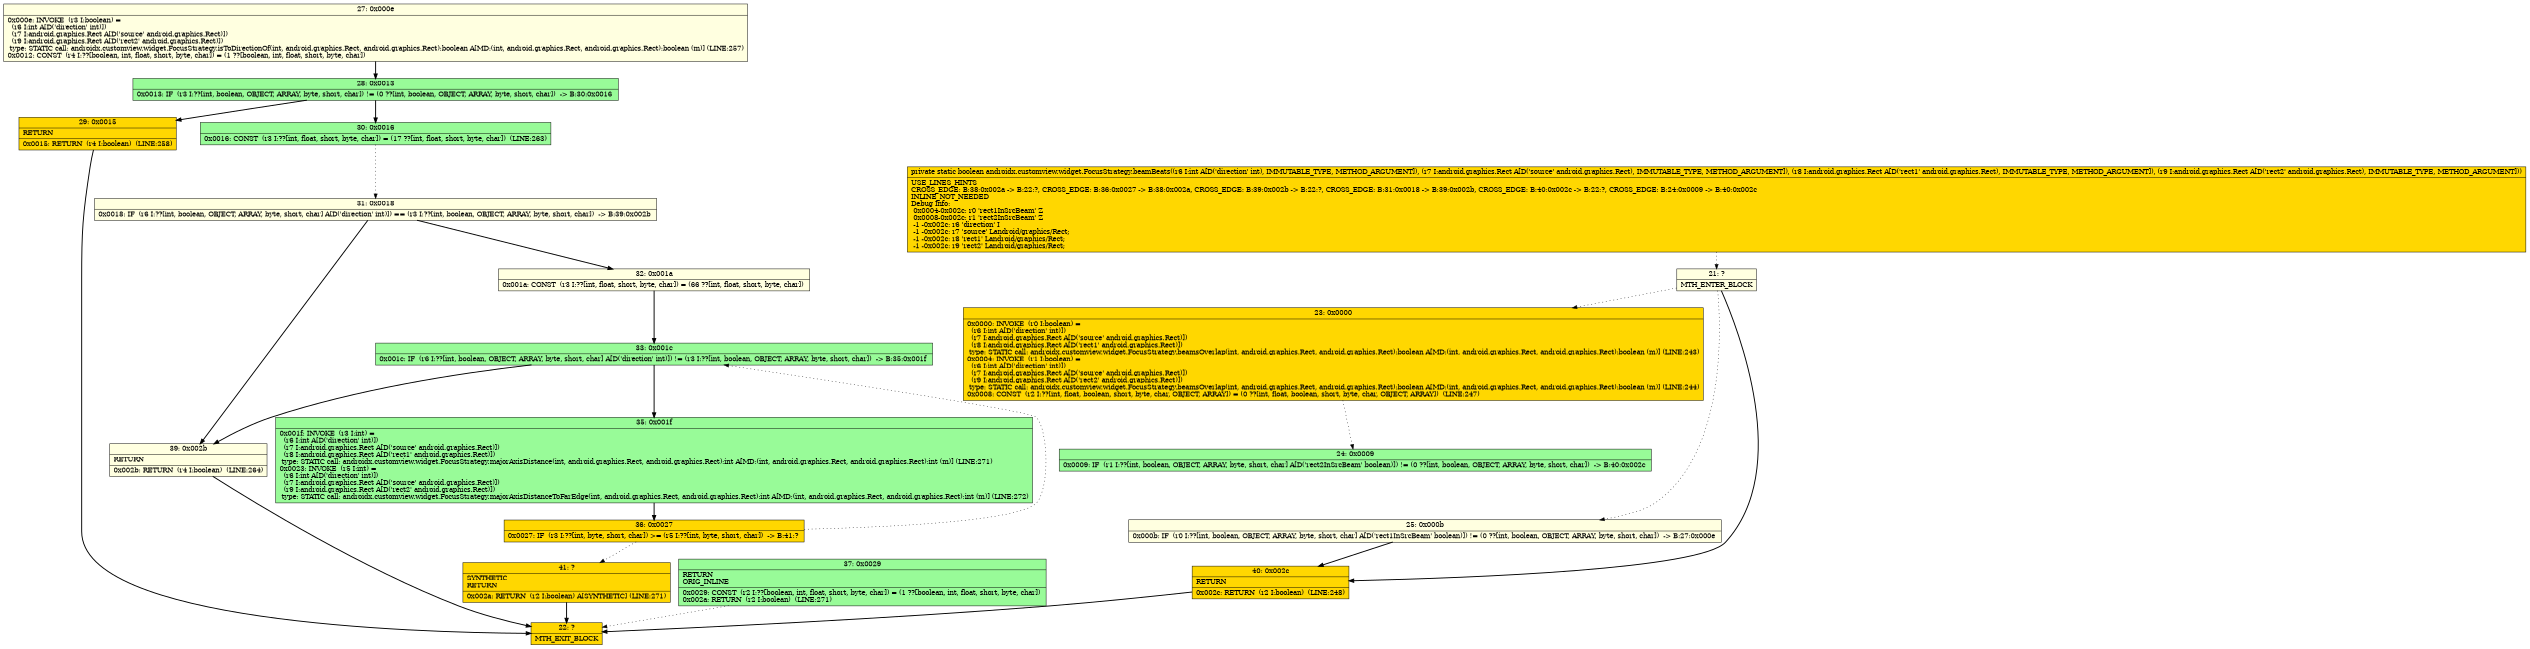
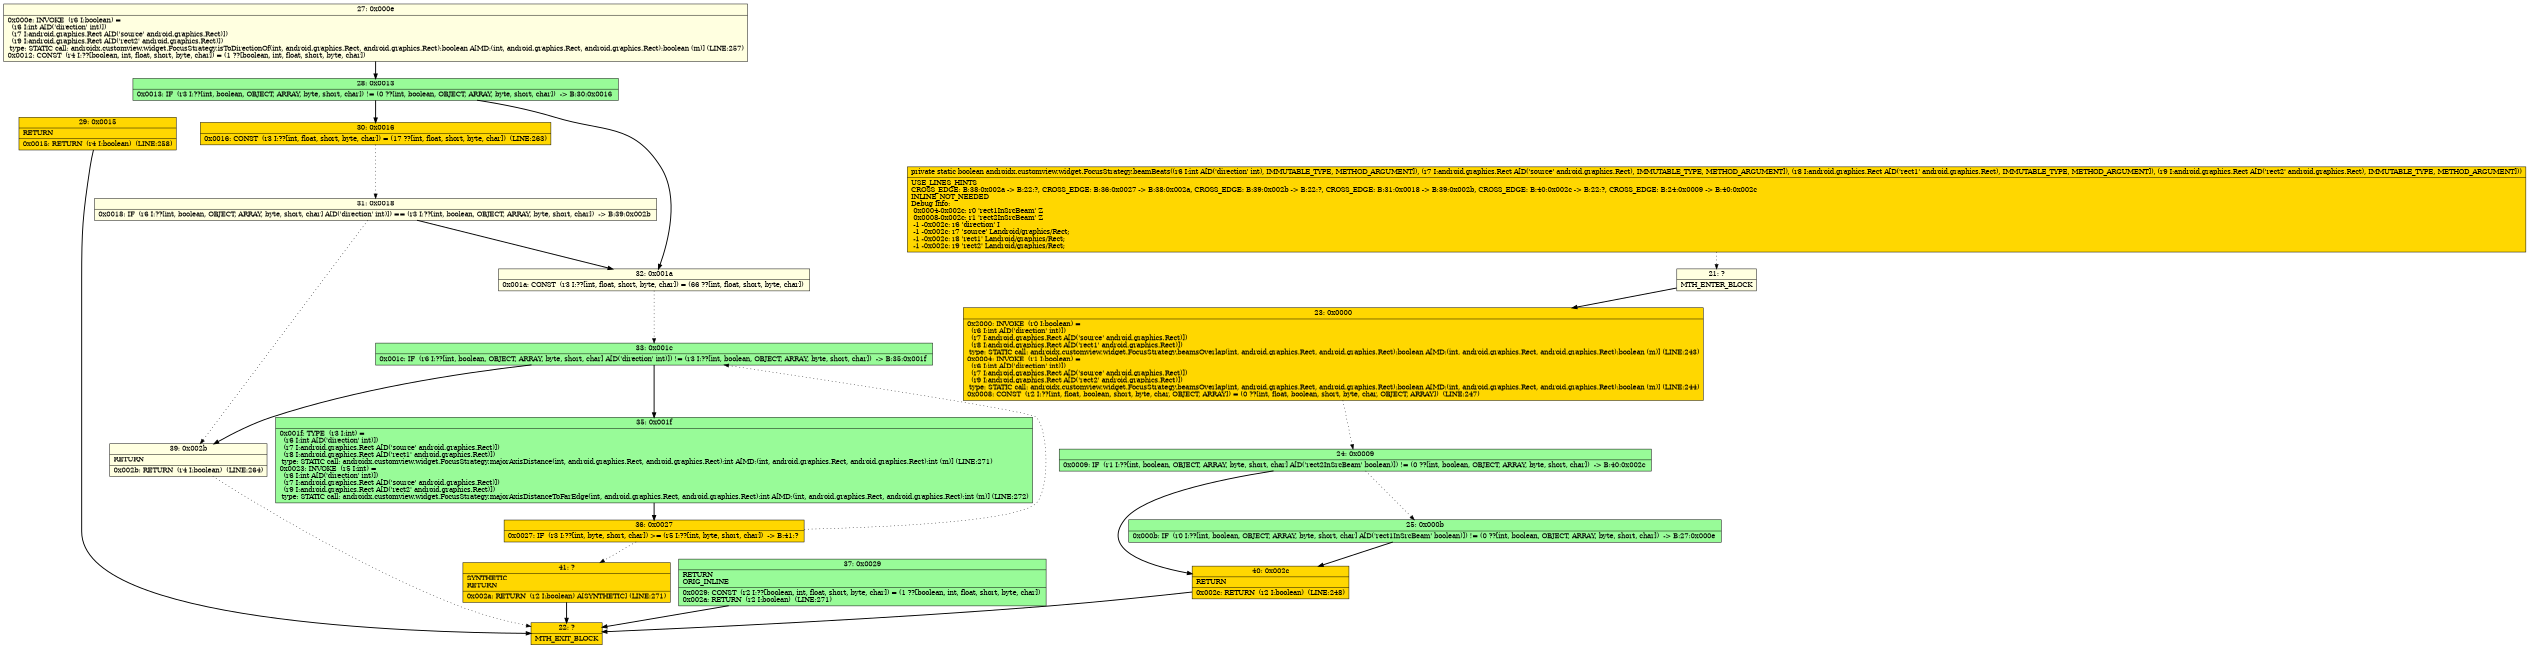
node "27: 0x000e": text "0x000e: INVOKE  (r3 I:boolean) =" -> "0x000e: INVOKE  (r6 I:boolean) ="
edge "28: 0x0013" -> "29: 0x0015": now "28: 0x0013" -> "32: 0x001a"
node "30: 0x0016": fillcolor palegreen -> gold
edge "21: ?" -> "23: 0x0000": style dotted -> bold
edge "32: 0x001a" -> "33: 0x001c": style bold -> dotted
node "23: 0x0000": text "0x0000: INVOKE  (r0 I:boolean) =" -> "0x2000: INVOKE  (r0 I:boolean) ="
edge "31: 0x0018" -> "39: 0x002b": style bold -> dotted
edge "21: ?" -> "25: 0x000b": now "24: 0x0009" -> "25: 0x000b"
node "35: 0x001f": text "0x001f: INVOKE  (r3 I:int) =" -> "0x001f: TYPE  (r3 I:int) ="
node "25: 0x000b": fillcolor lightyellow -> palegreen
edge "21: ?" -> "40: 0x002c": now "24: 0x0009" -> "40: 0x002c"
edge "39: 0x002b" -> "22: ?": style bold -> dotted
edge "37: 0x0029" -> "22: ?": style dotted -> bold
